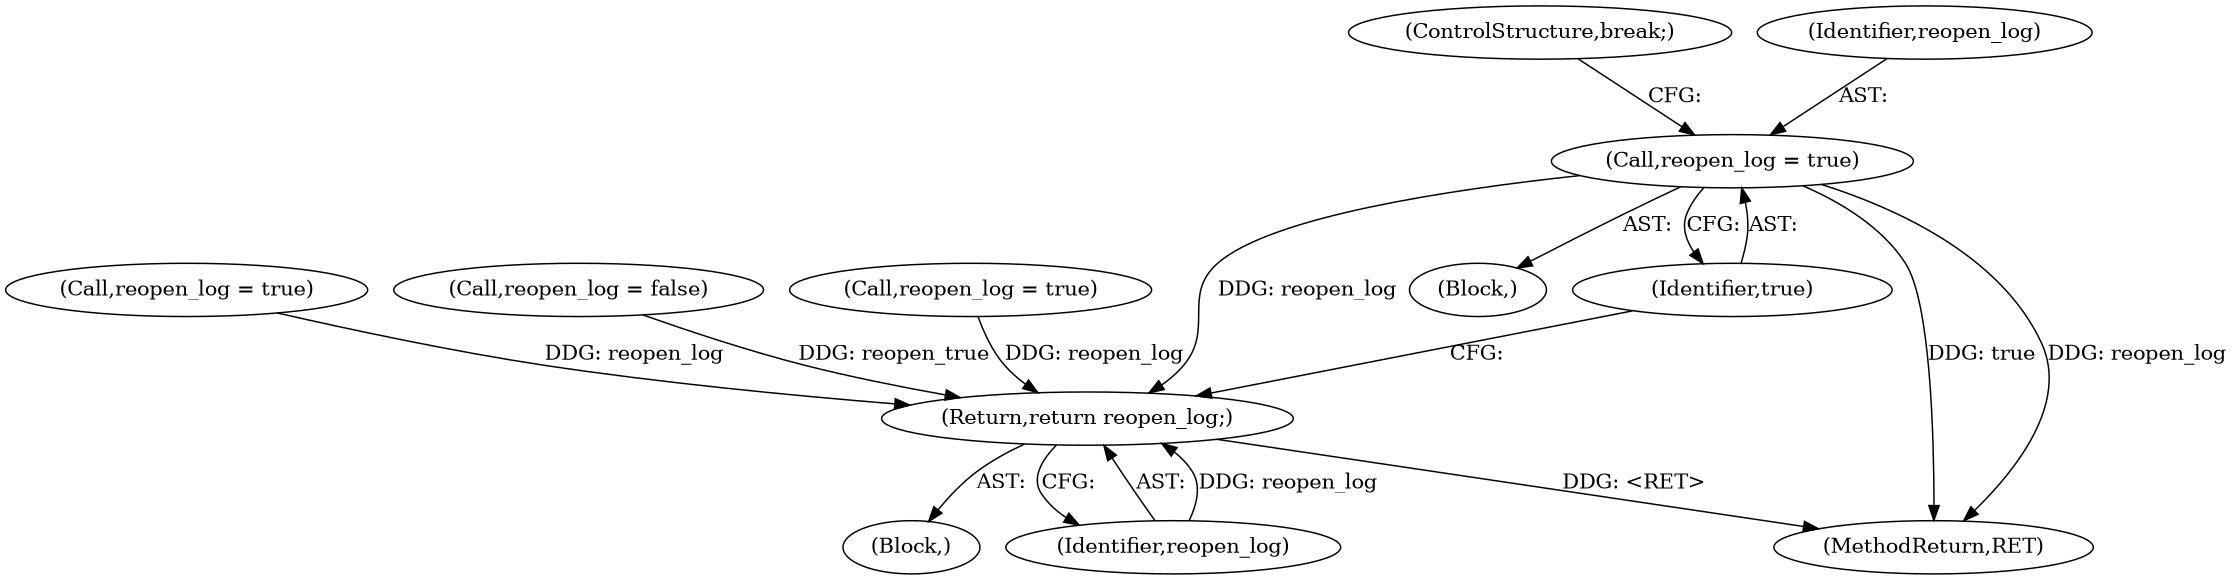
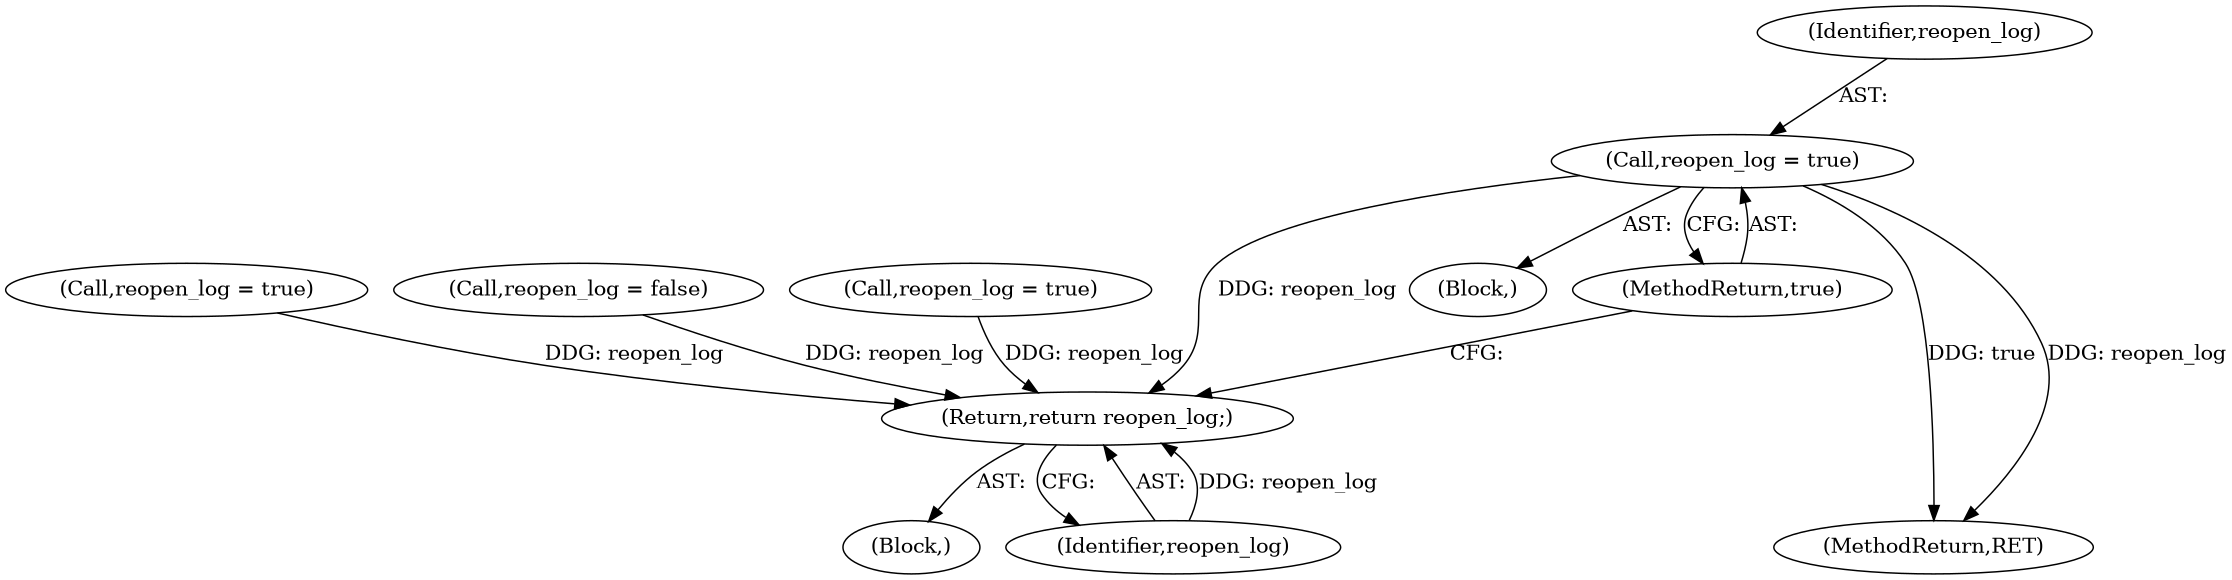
node "(ControlStructure,break;)": removed
node "(Identifier,true)": label "(Identifier,true)" -> "(MethodReturn,true)"
edge "(Call,reopen_log = false)" -> "(Return,return reopen_log;)": label "DDG: reopen_true" -> "DDG: reopen_log"
edge "(Return,return reopen_log;)" -> "(MethodReturn,RET)": removed, label "DDG: <RET>"
